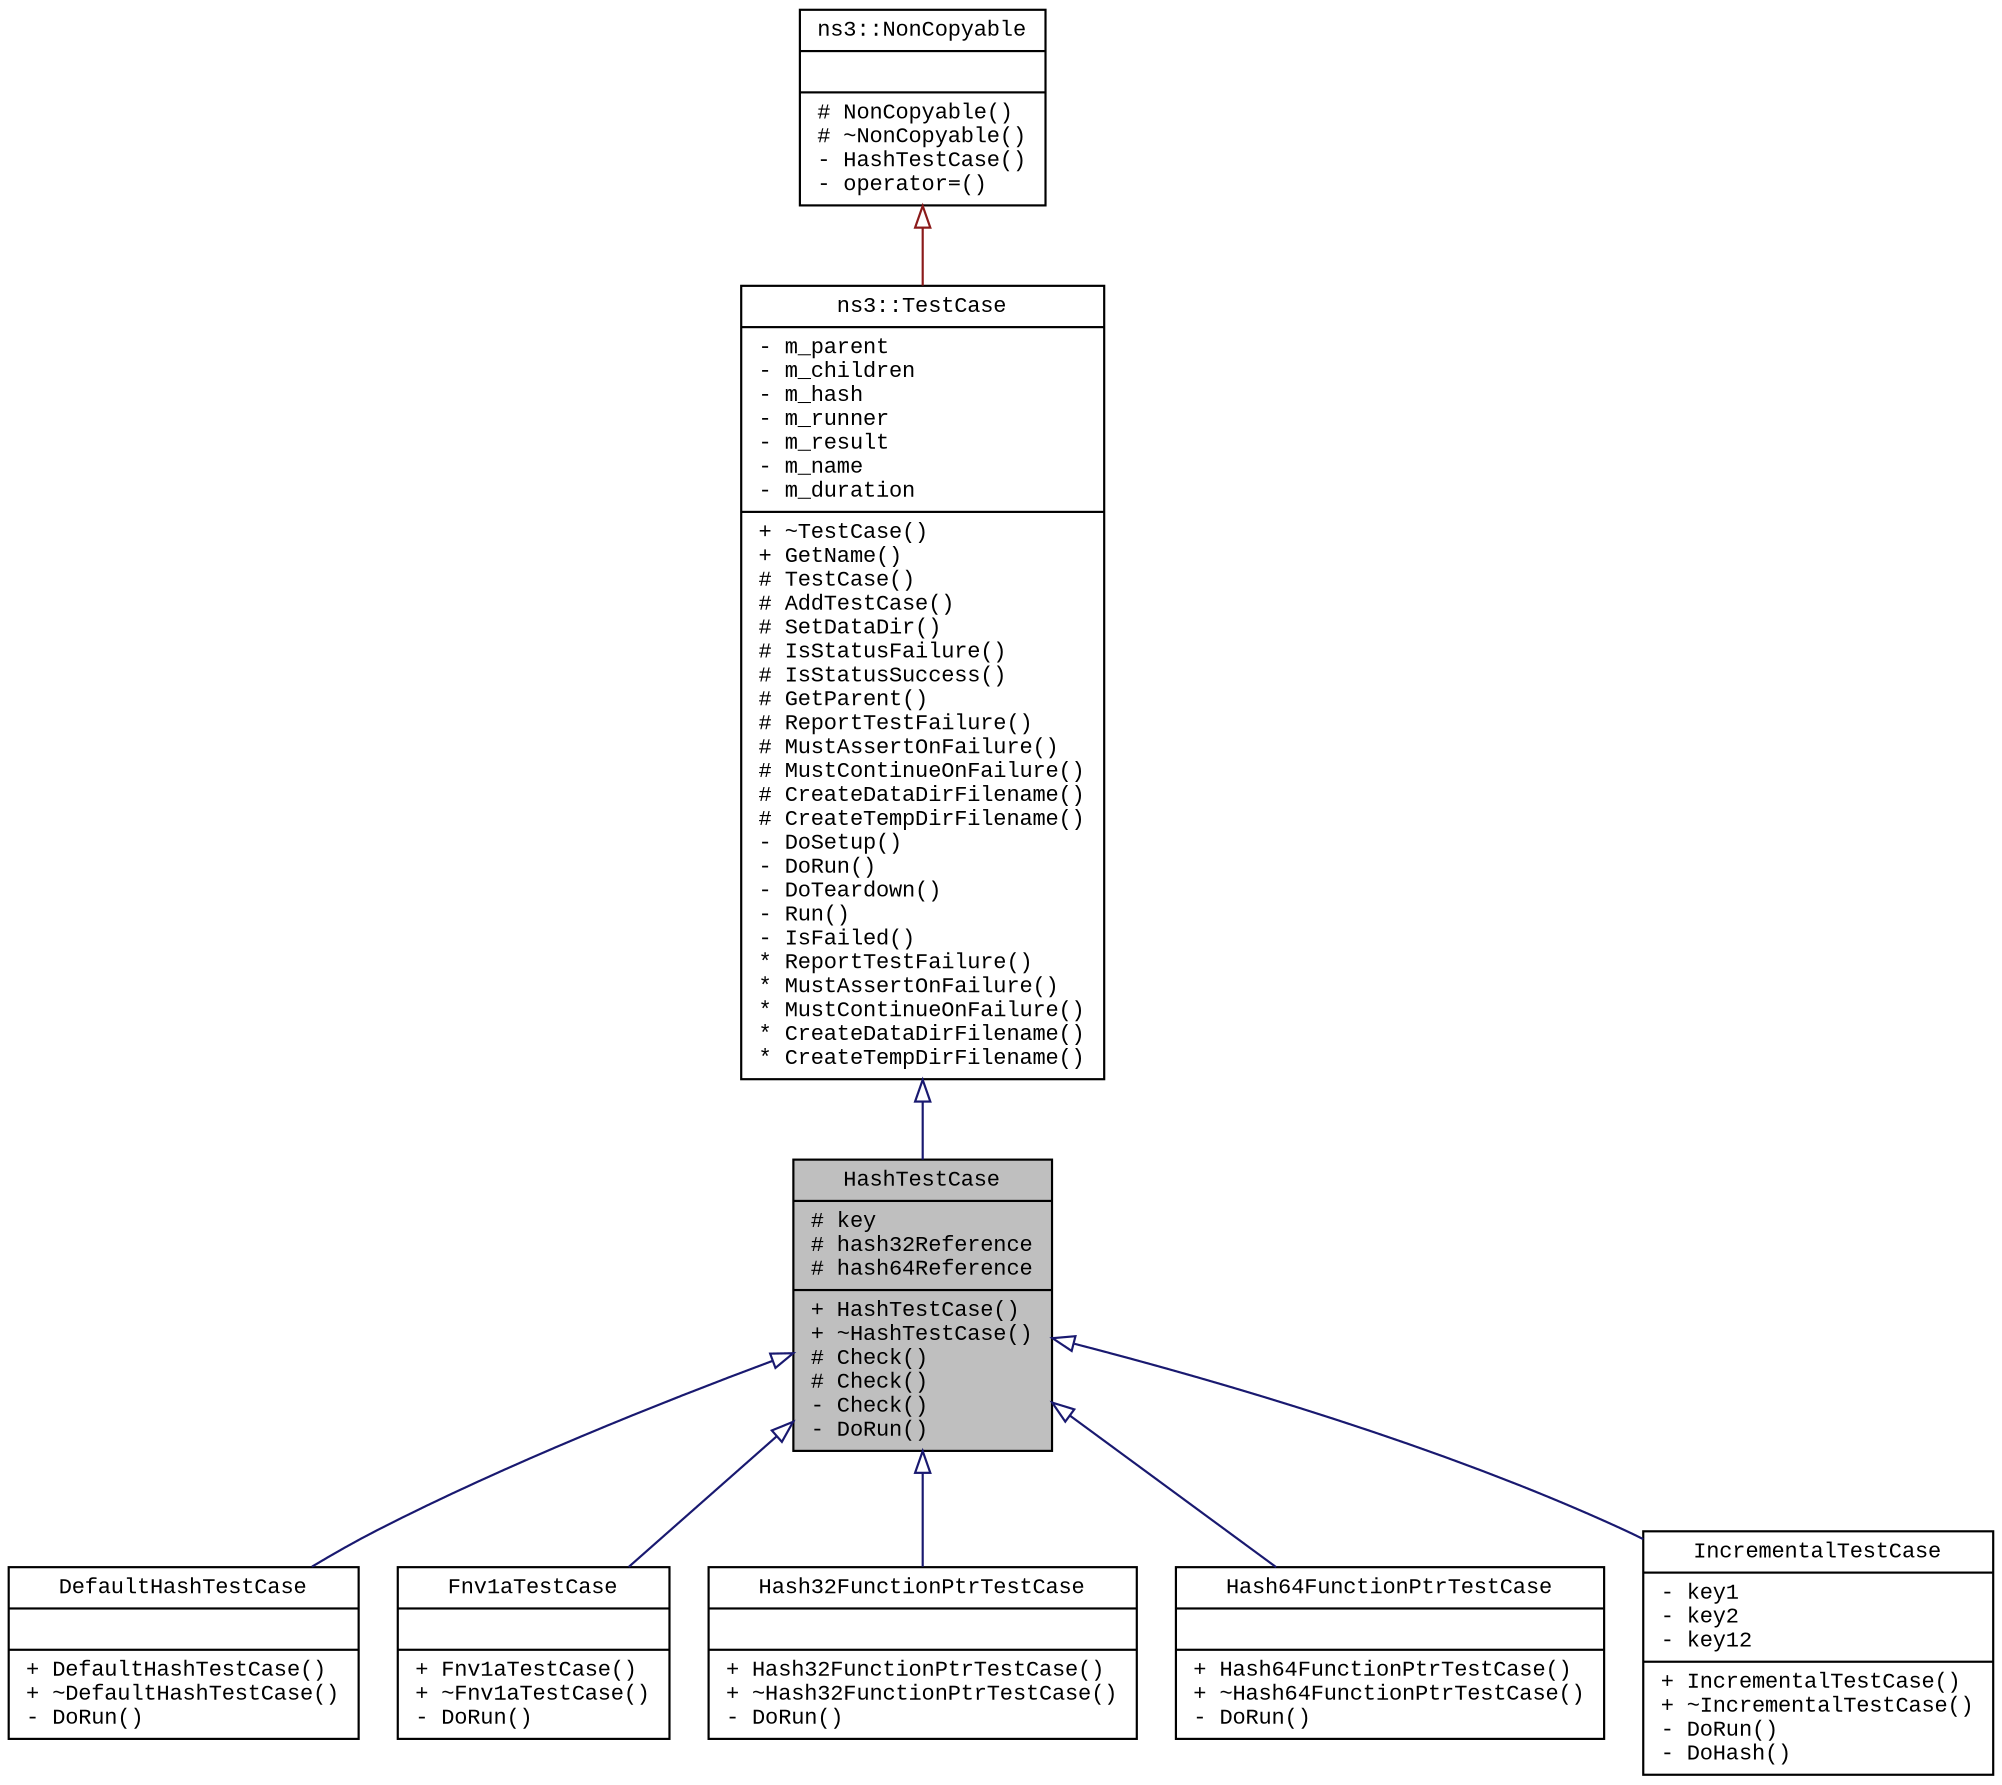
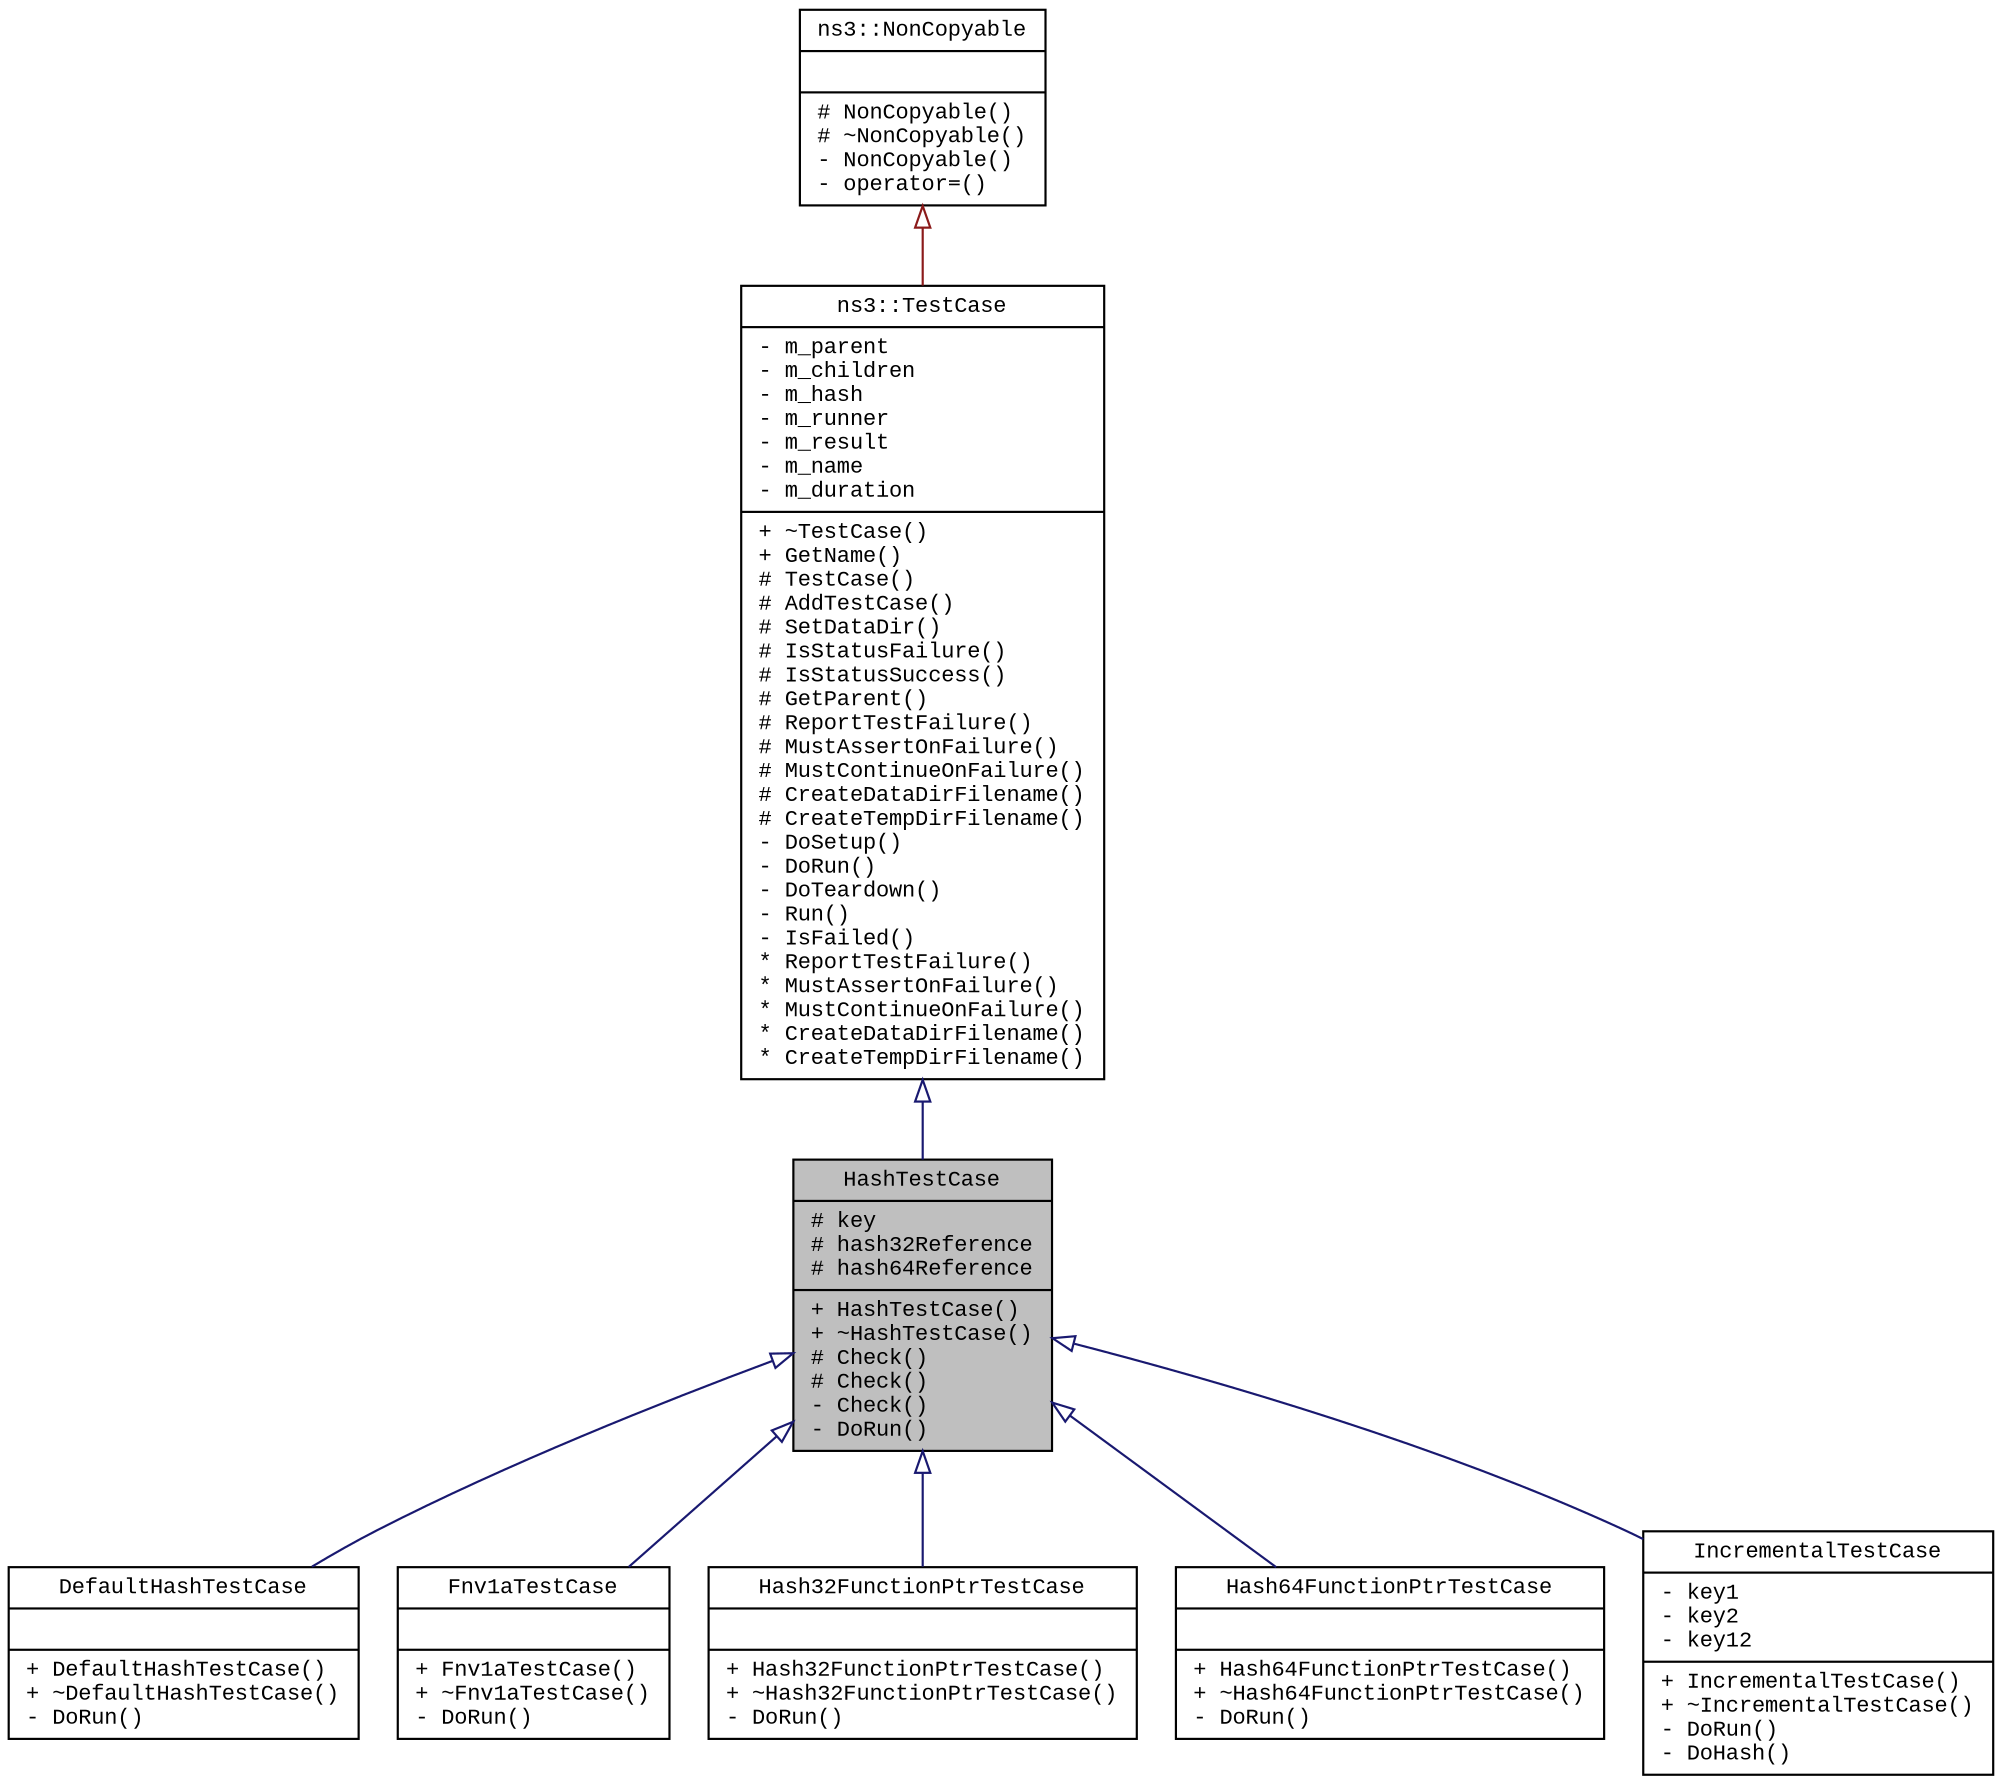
node "ns3::NonCopyable": text "- HashTestCase()" -> "- NonCopyable()"
